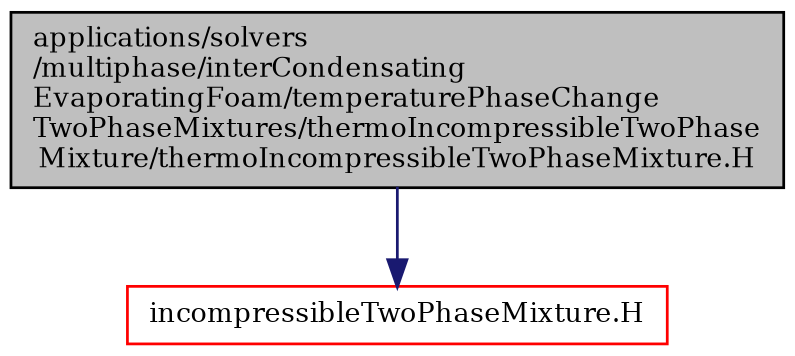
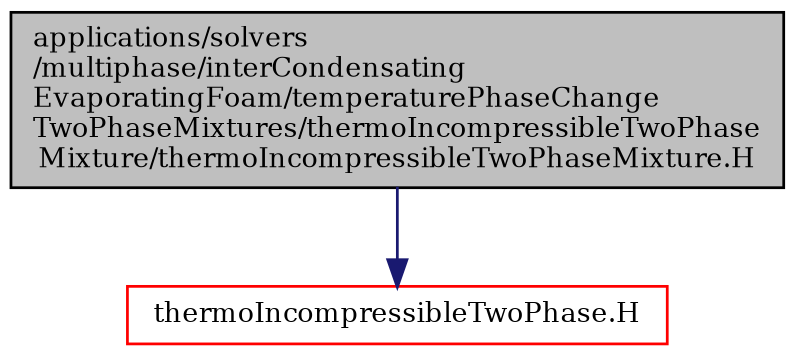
node "incompressibleTwoPhaseMixture.H": label "incompressibleTwoPhaseMixture.H" -> "thermoIncompressibleTwoPhase.H"
